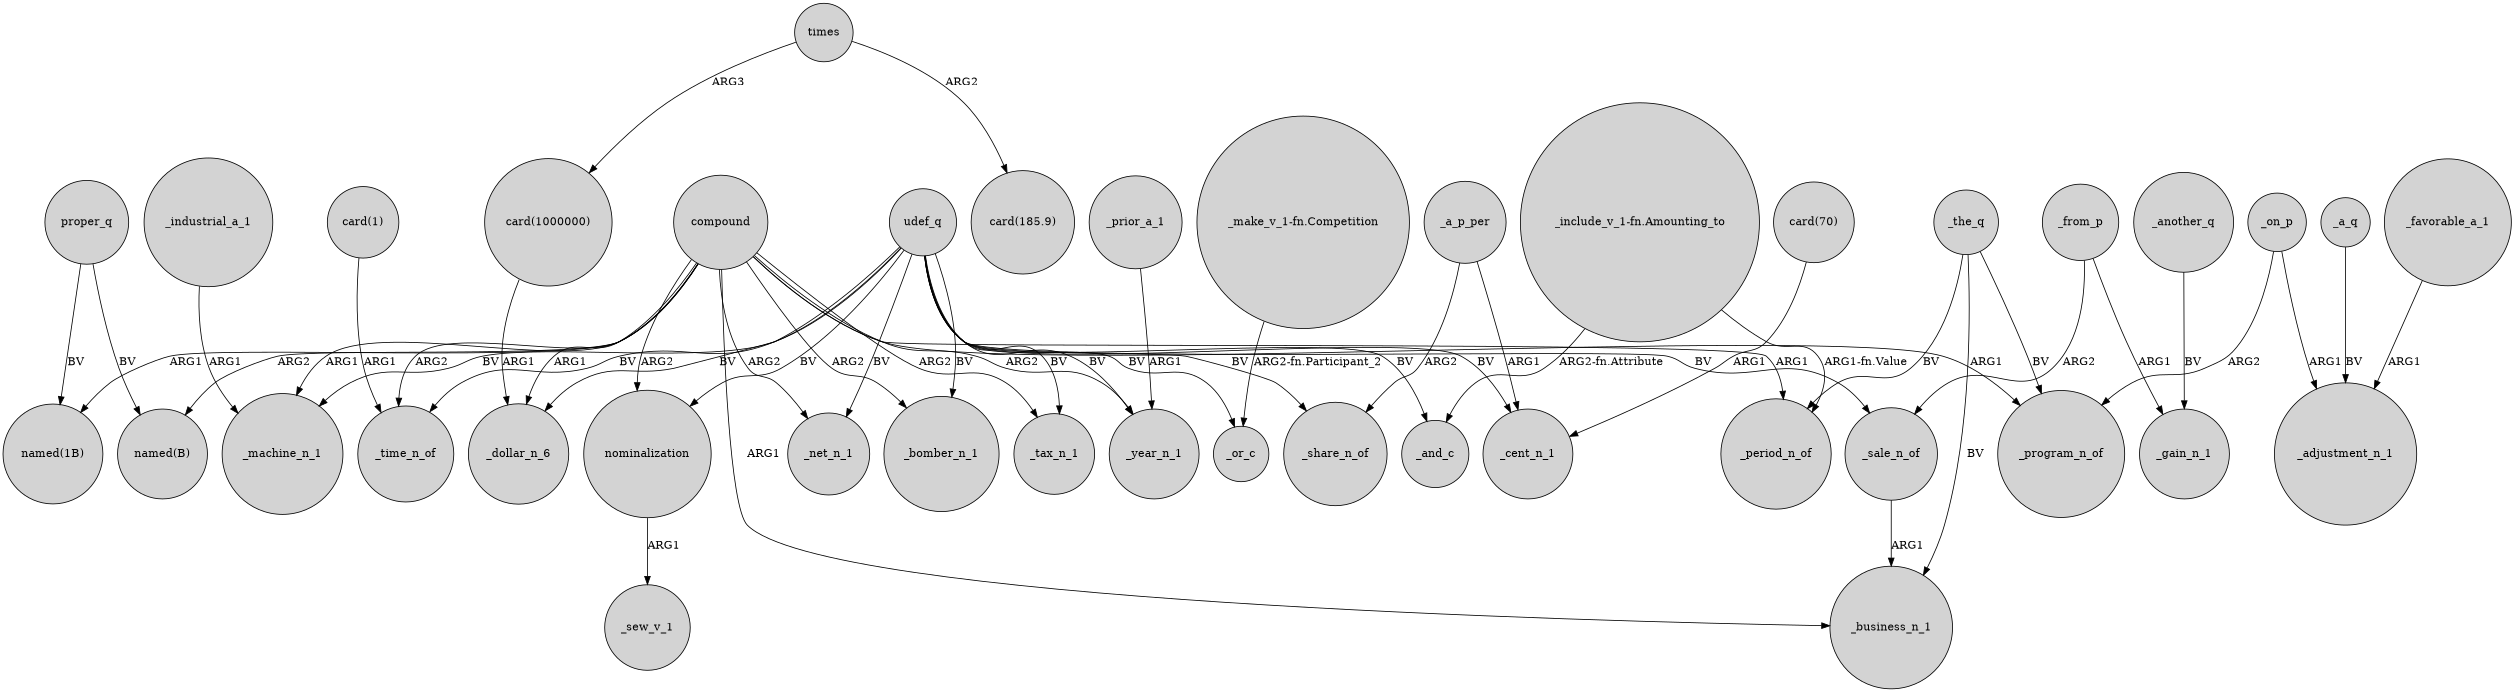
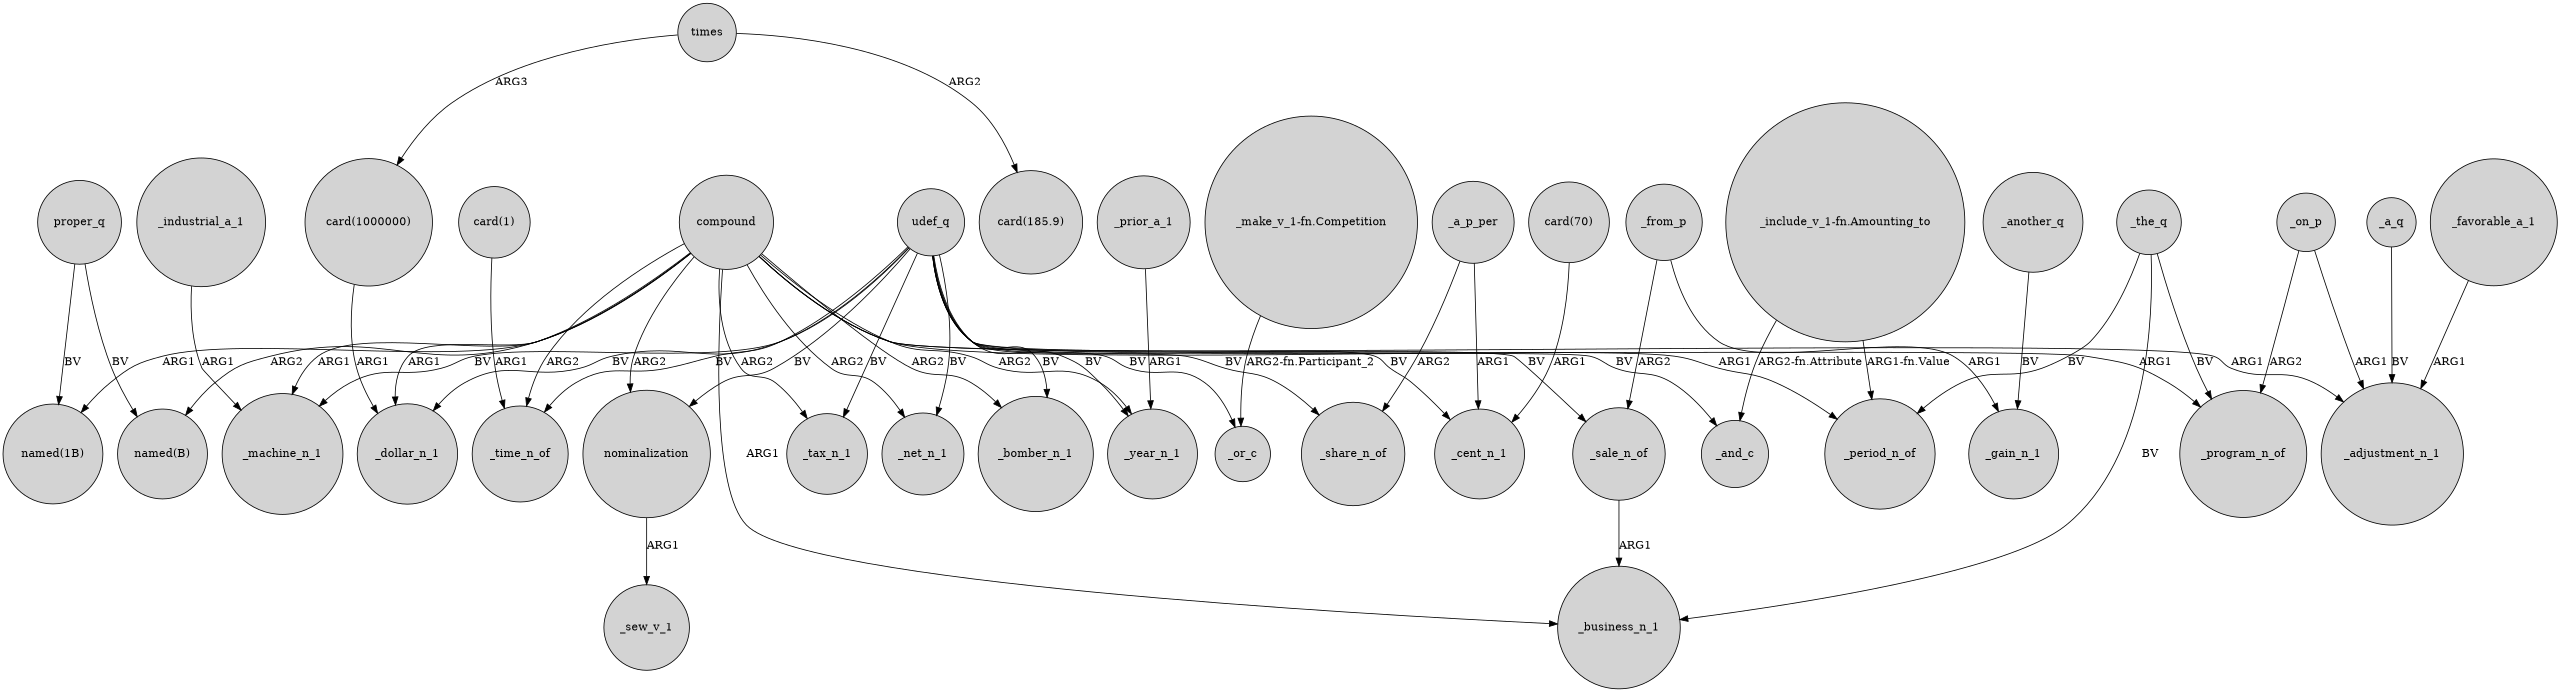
edge "compound" -> "_adjustment_n_1": added, label "ARG1"
node "_dollar_n_6": label "_dollar_n_6" -> "_dollar_n_1"
